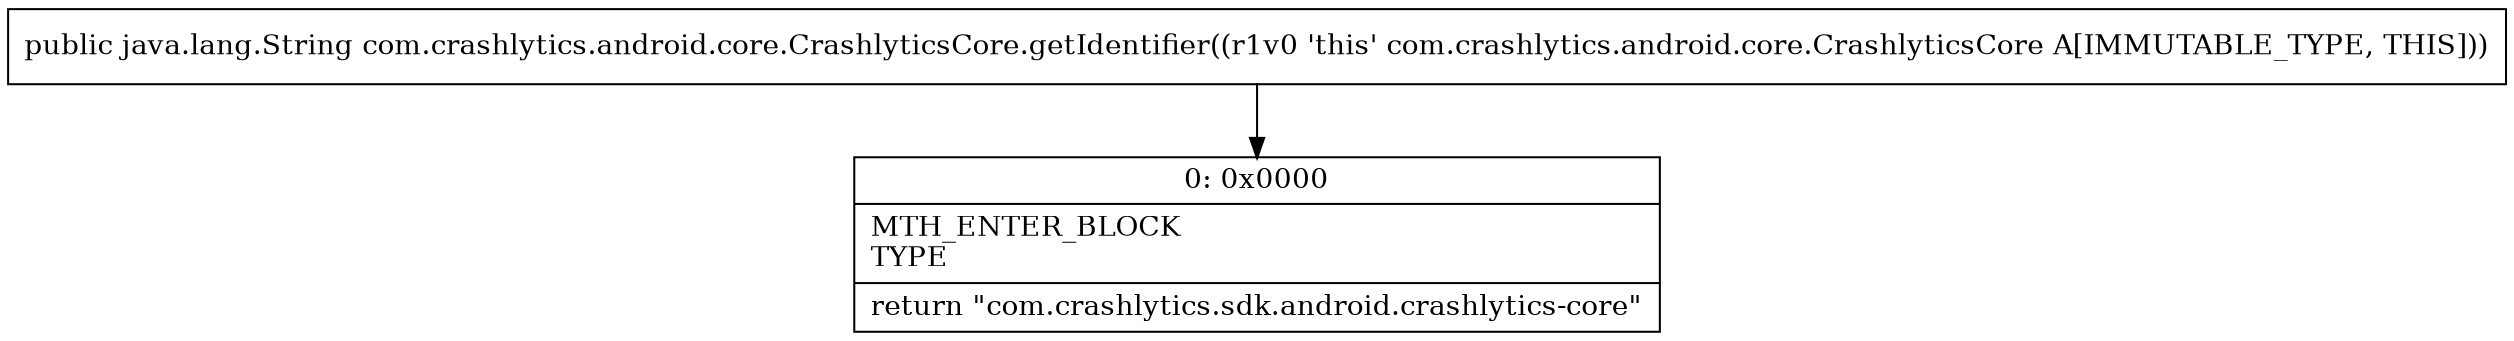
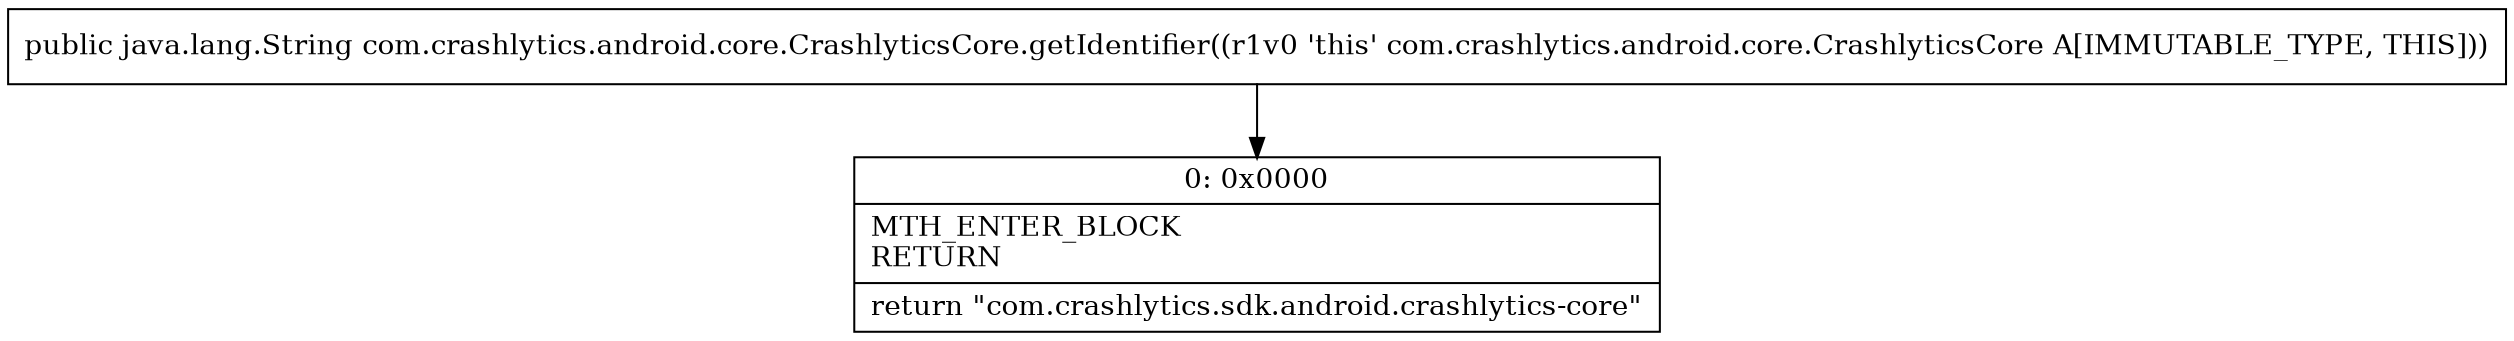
node "0: 0x0000": text "TYPE" -> "RETURN"
